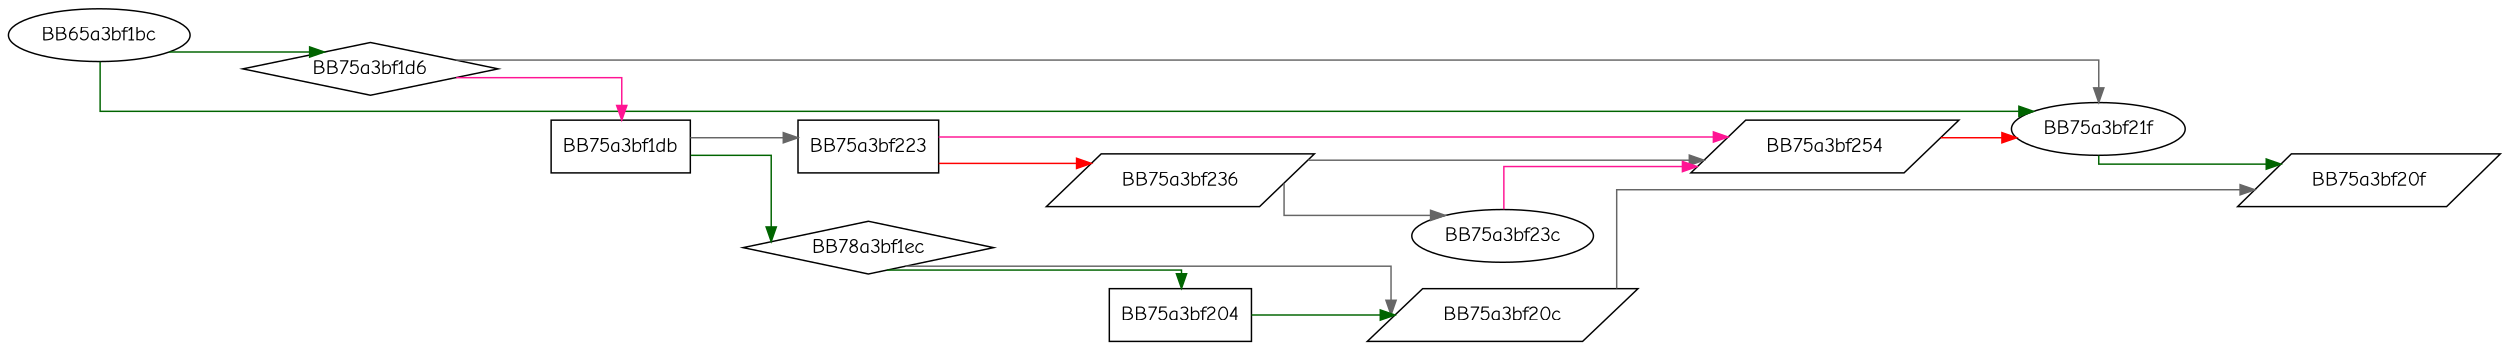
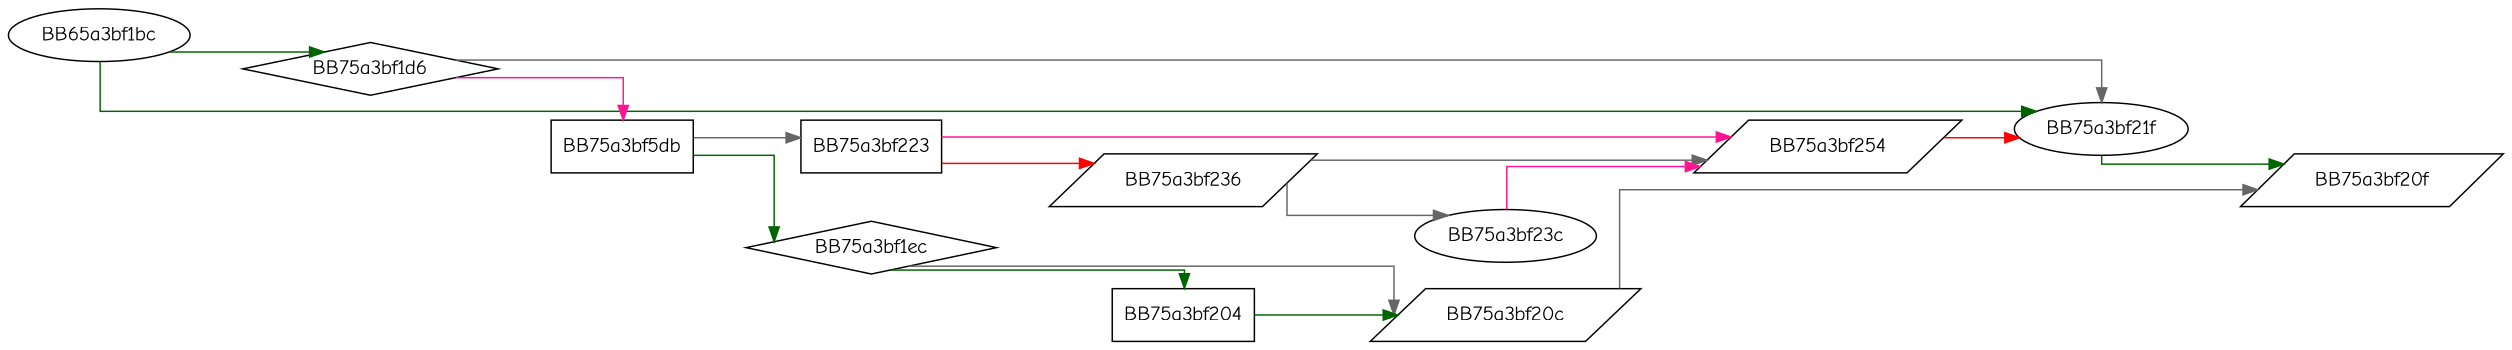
node "BB75a3bf1db": label "BB75a3bf1db" -> "BB75a3bf5db"
node "BB78a3bf1ec": label "BB78a3bf1ec" -> "BB75a3bf1ec"
